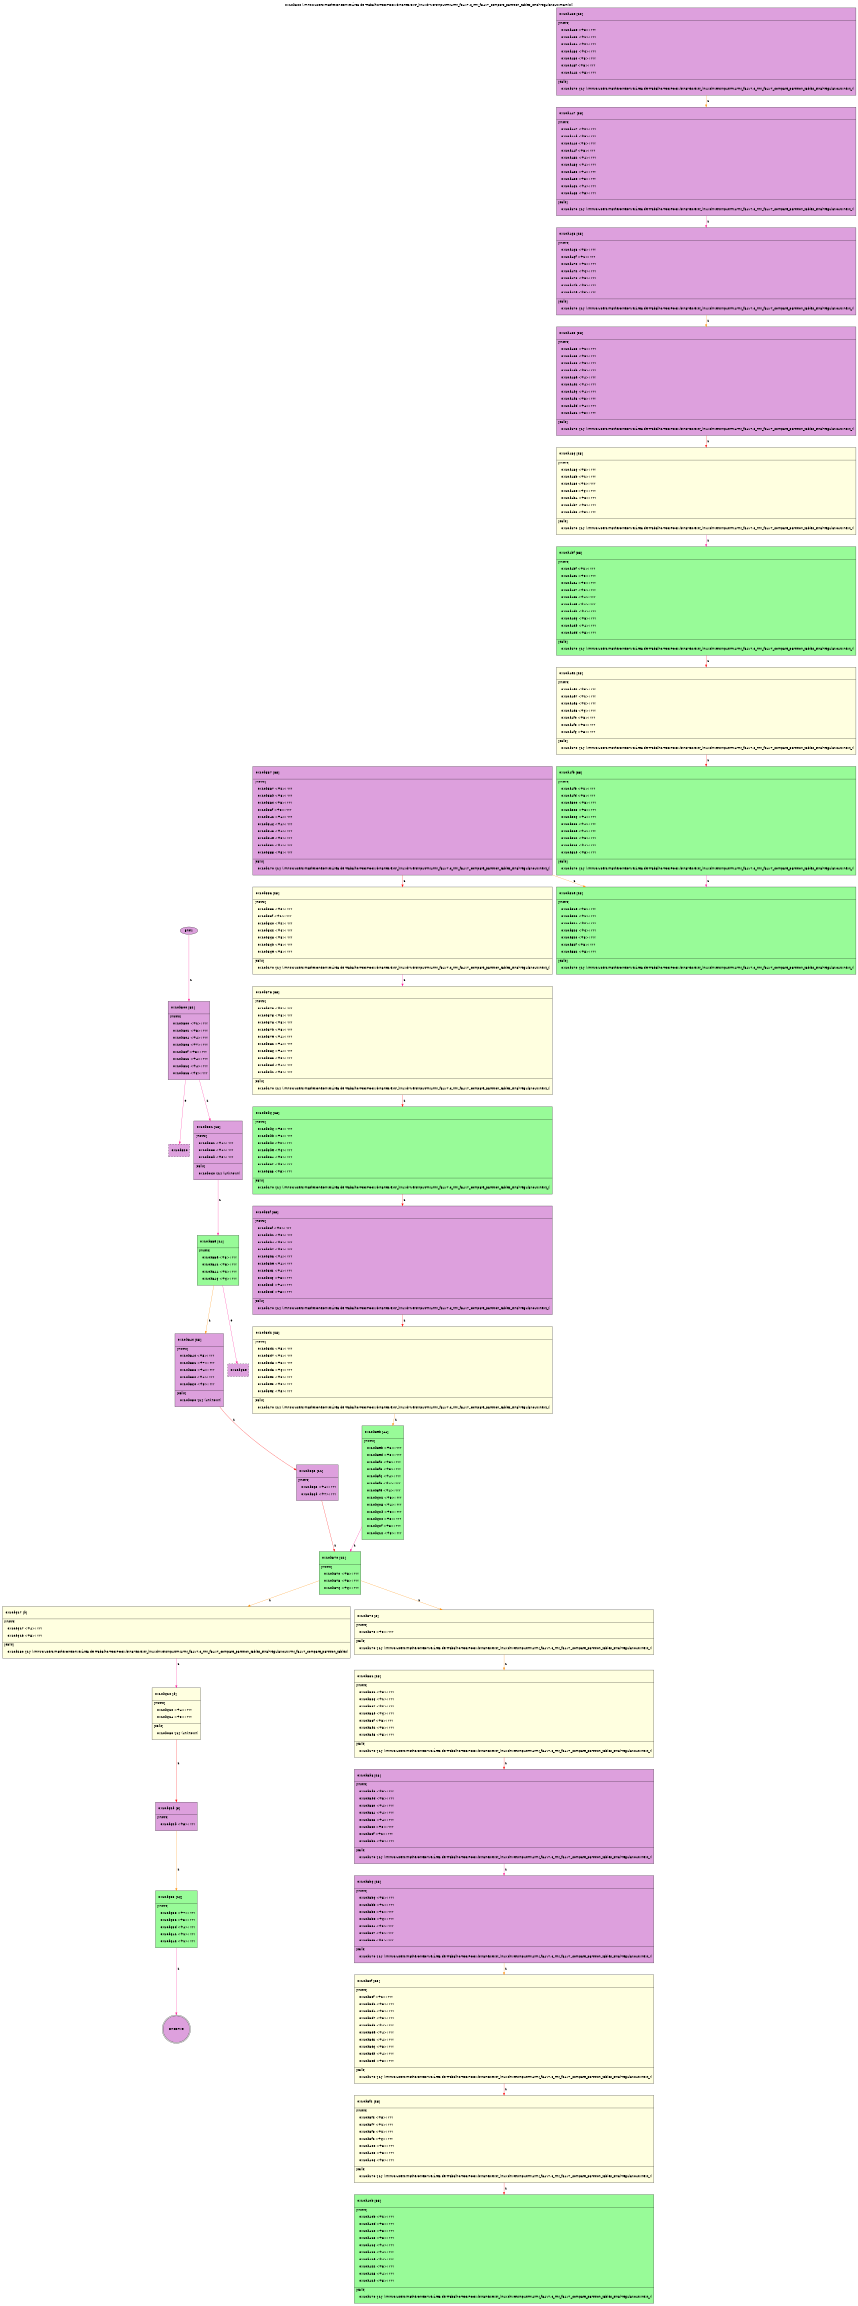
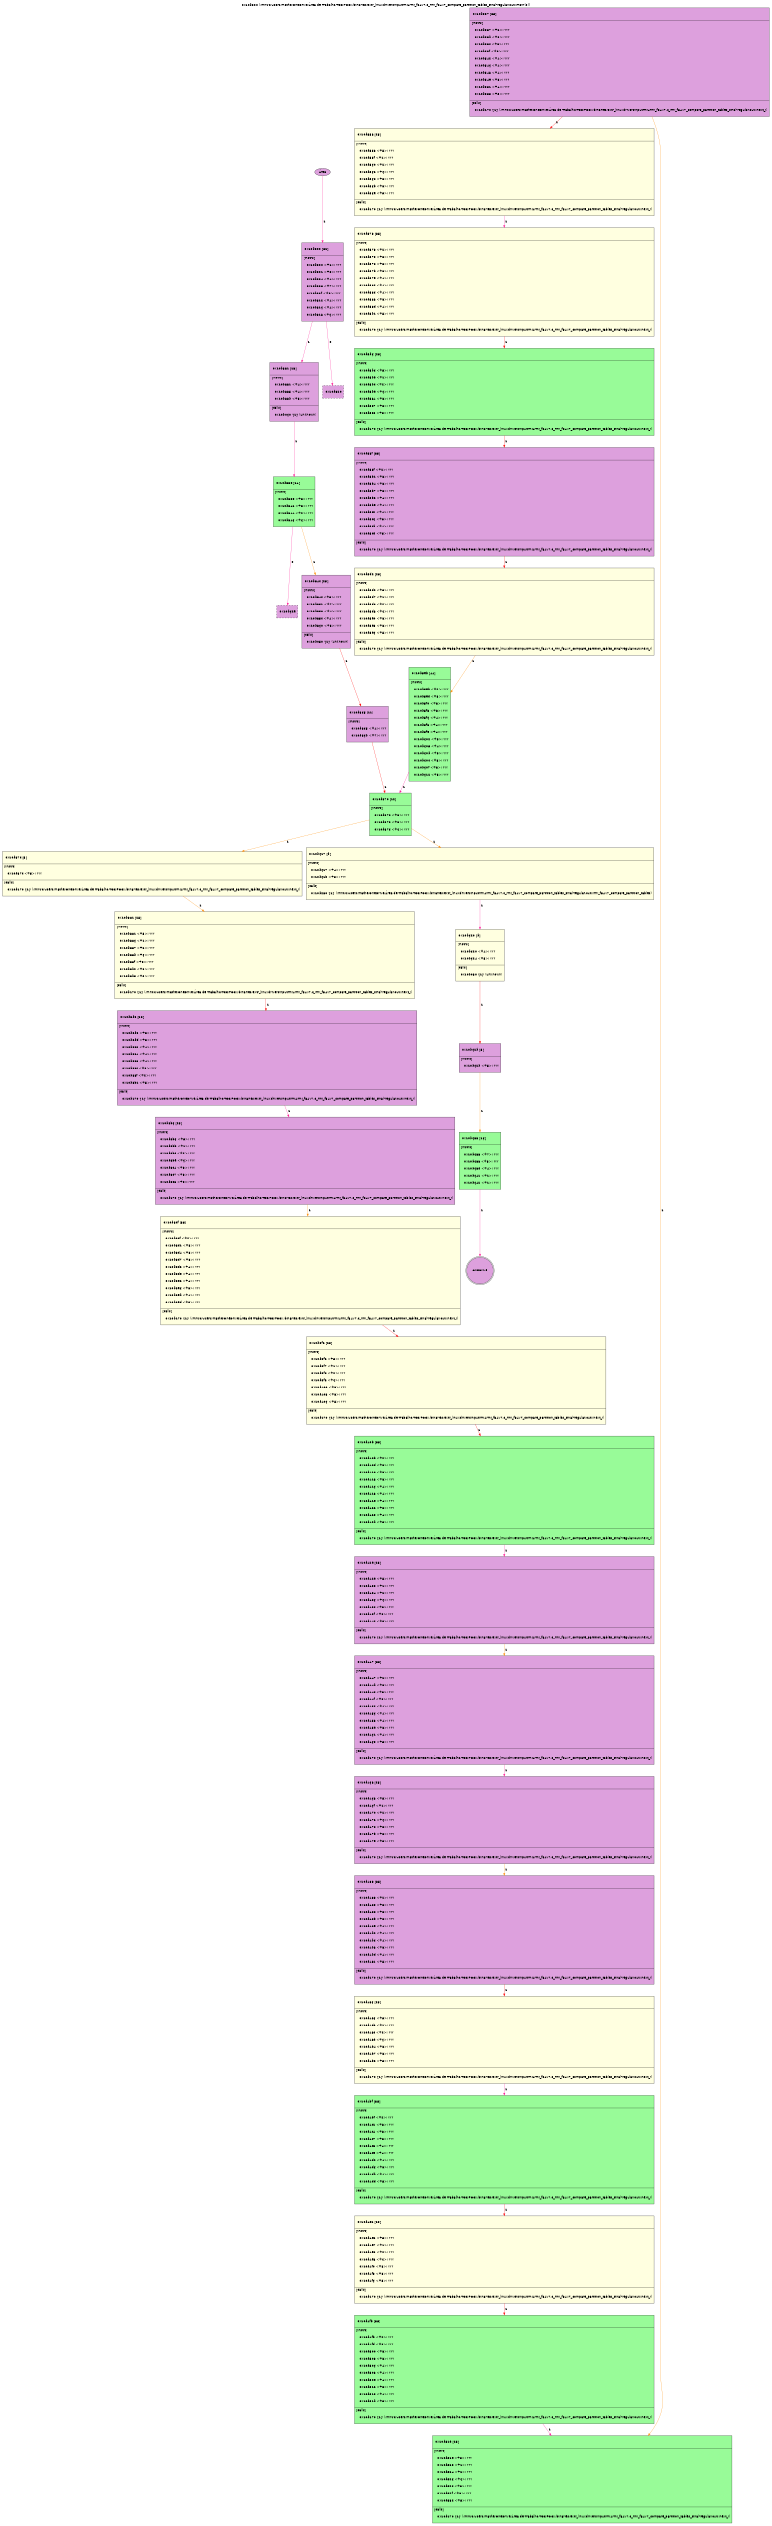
node "Entry": label "Entry" -> "Área"
edge "0x10940b [35]" -> "0x10942e [25]": added, label "1"
